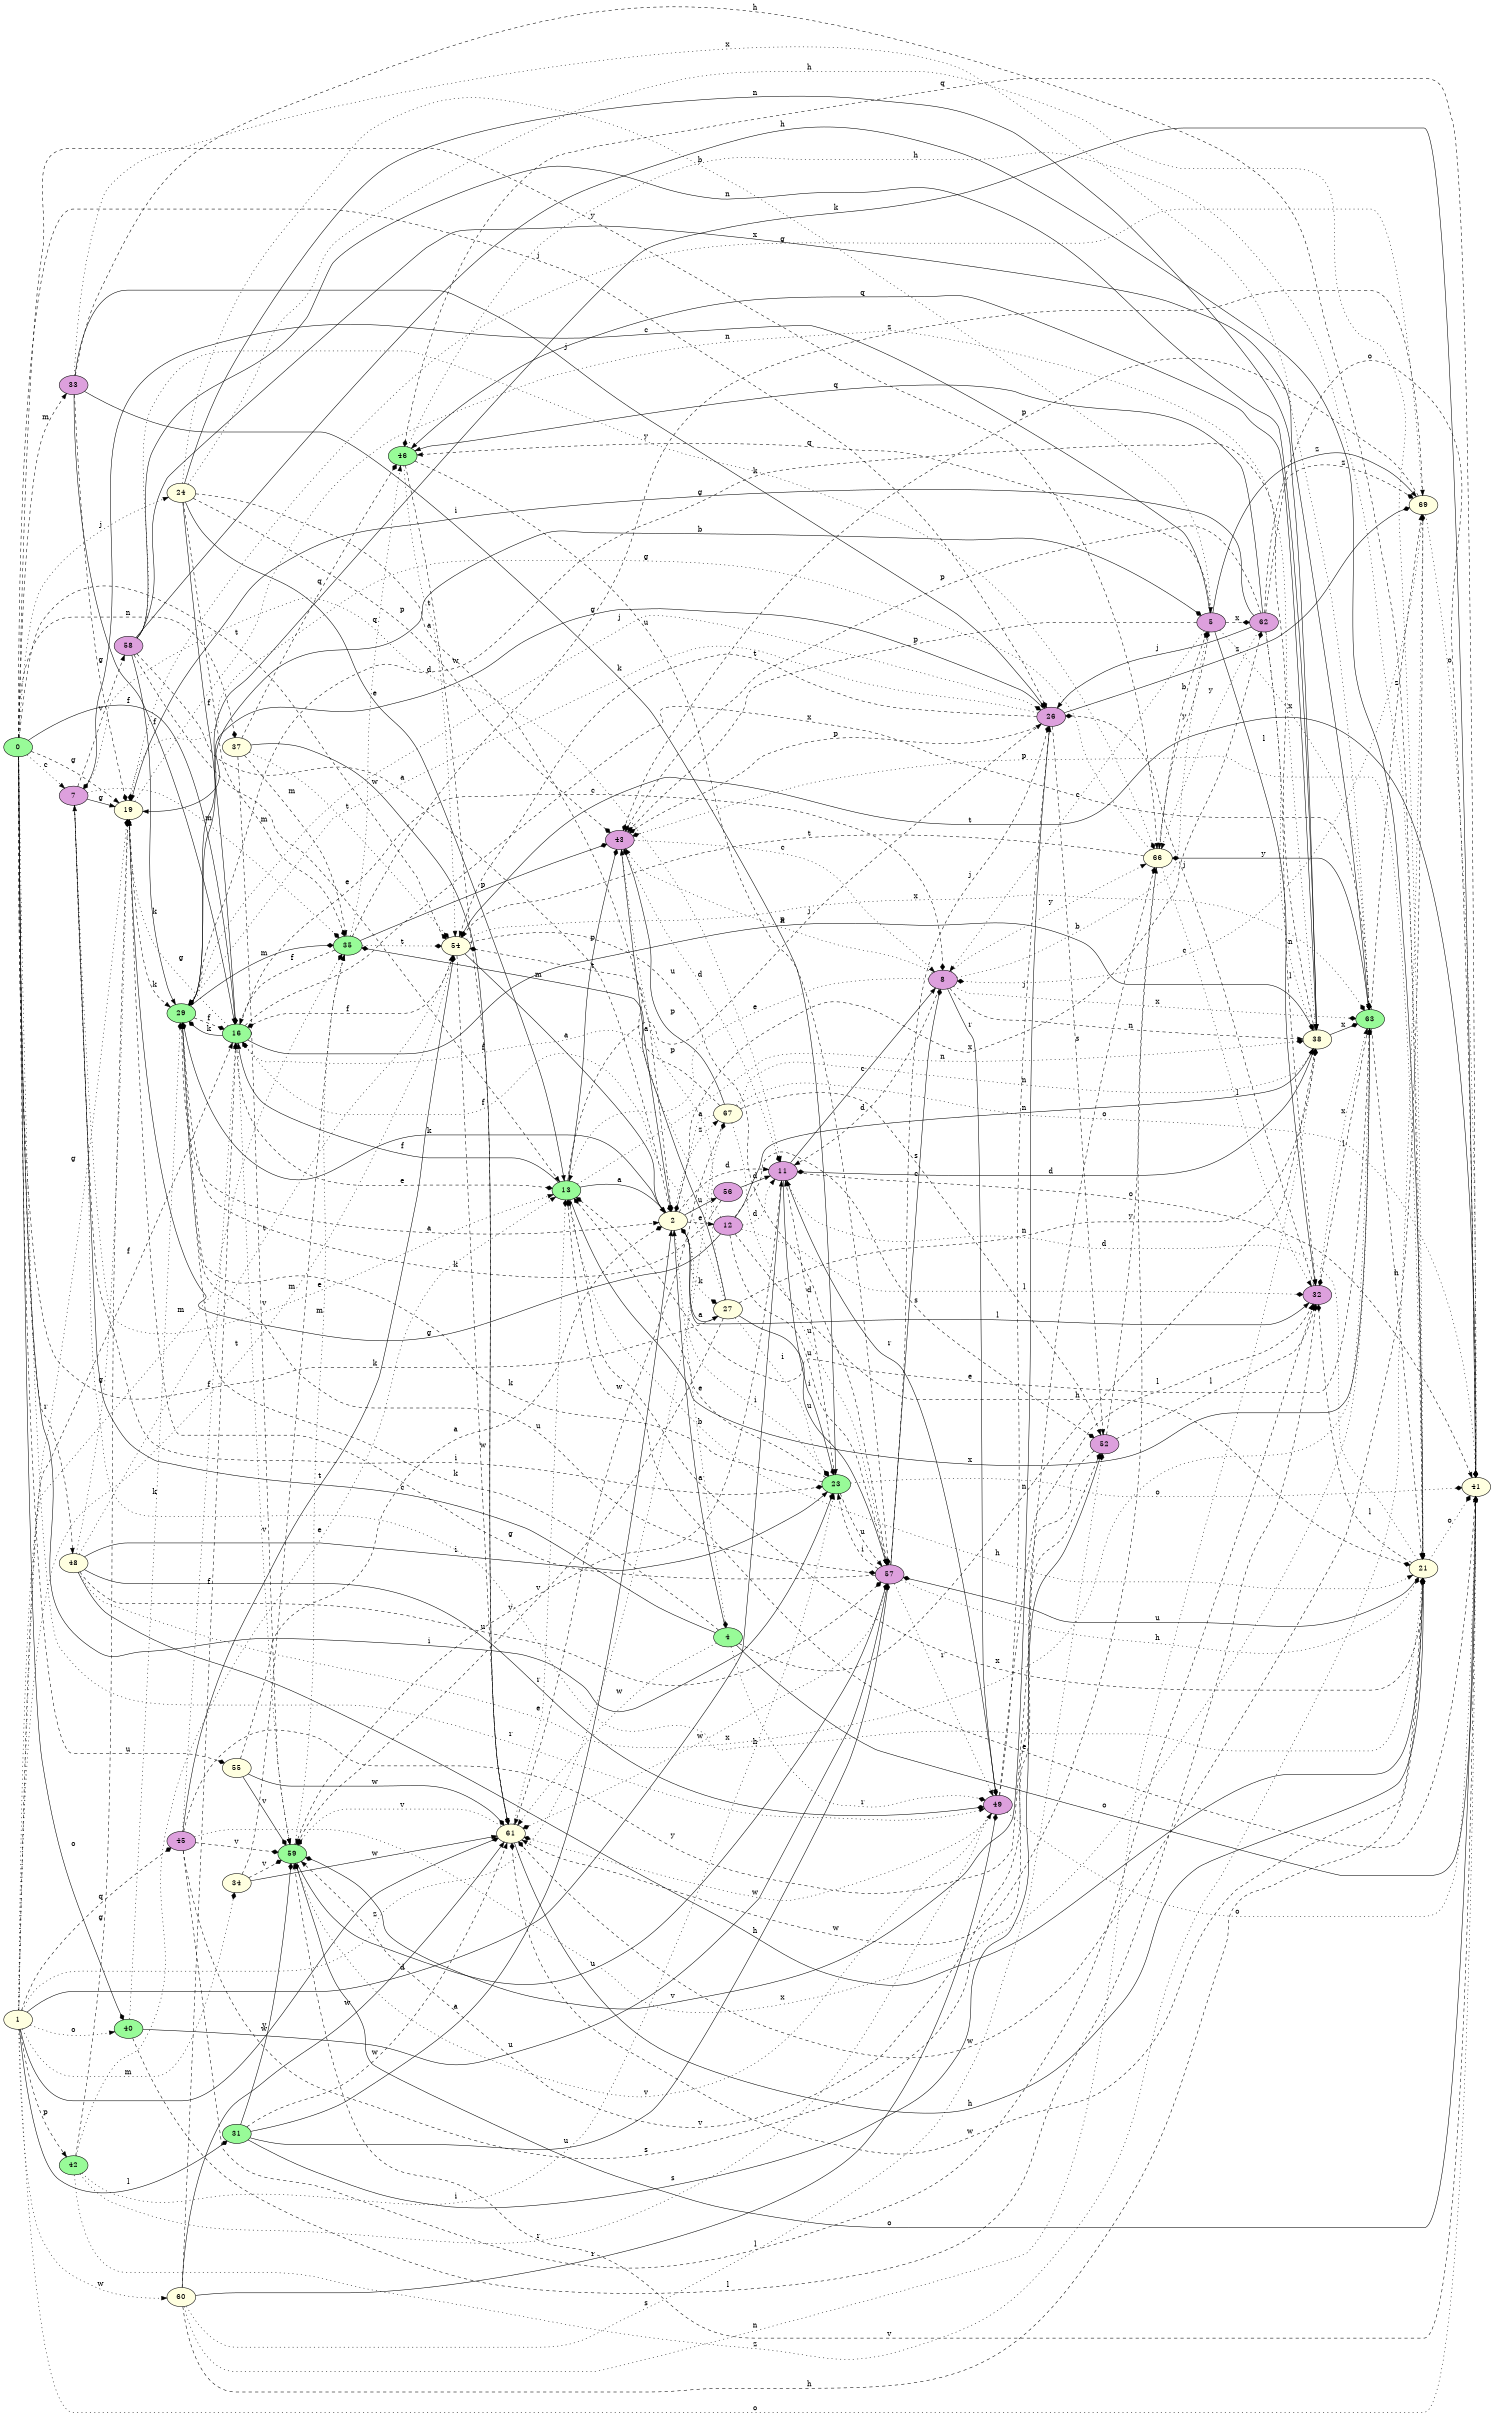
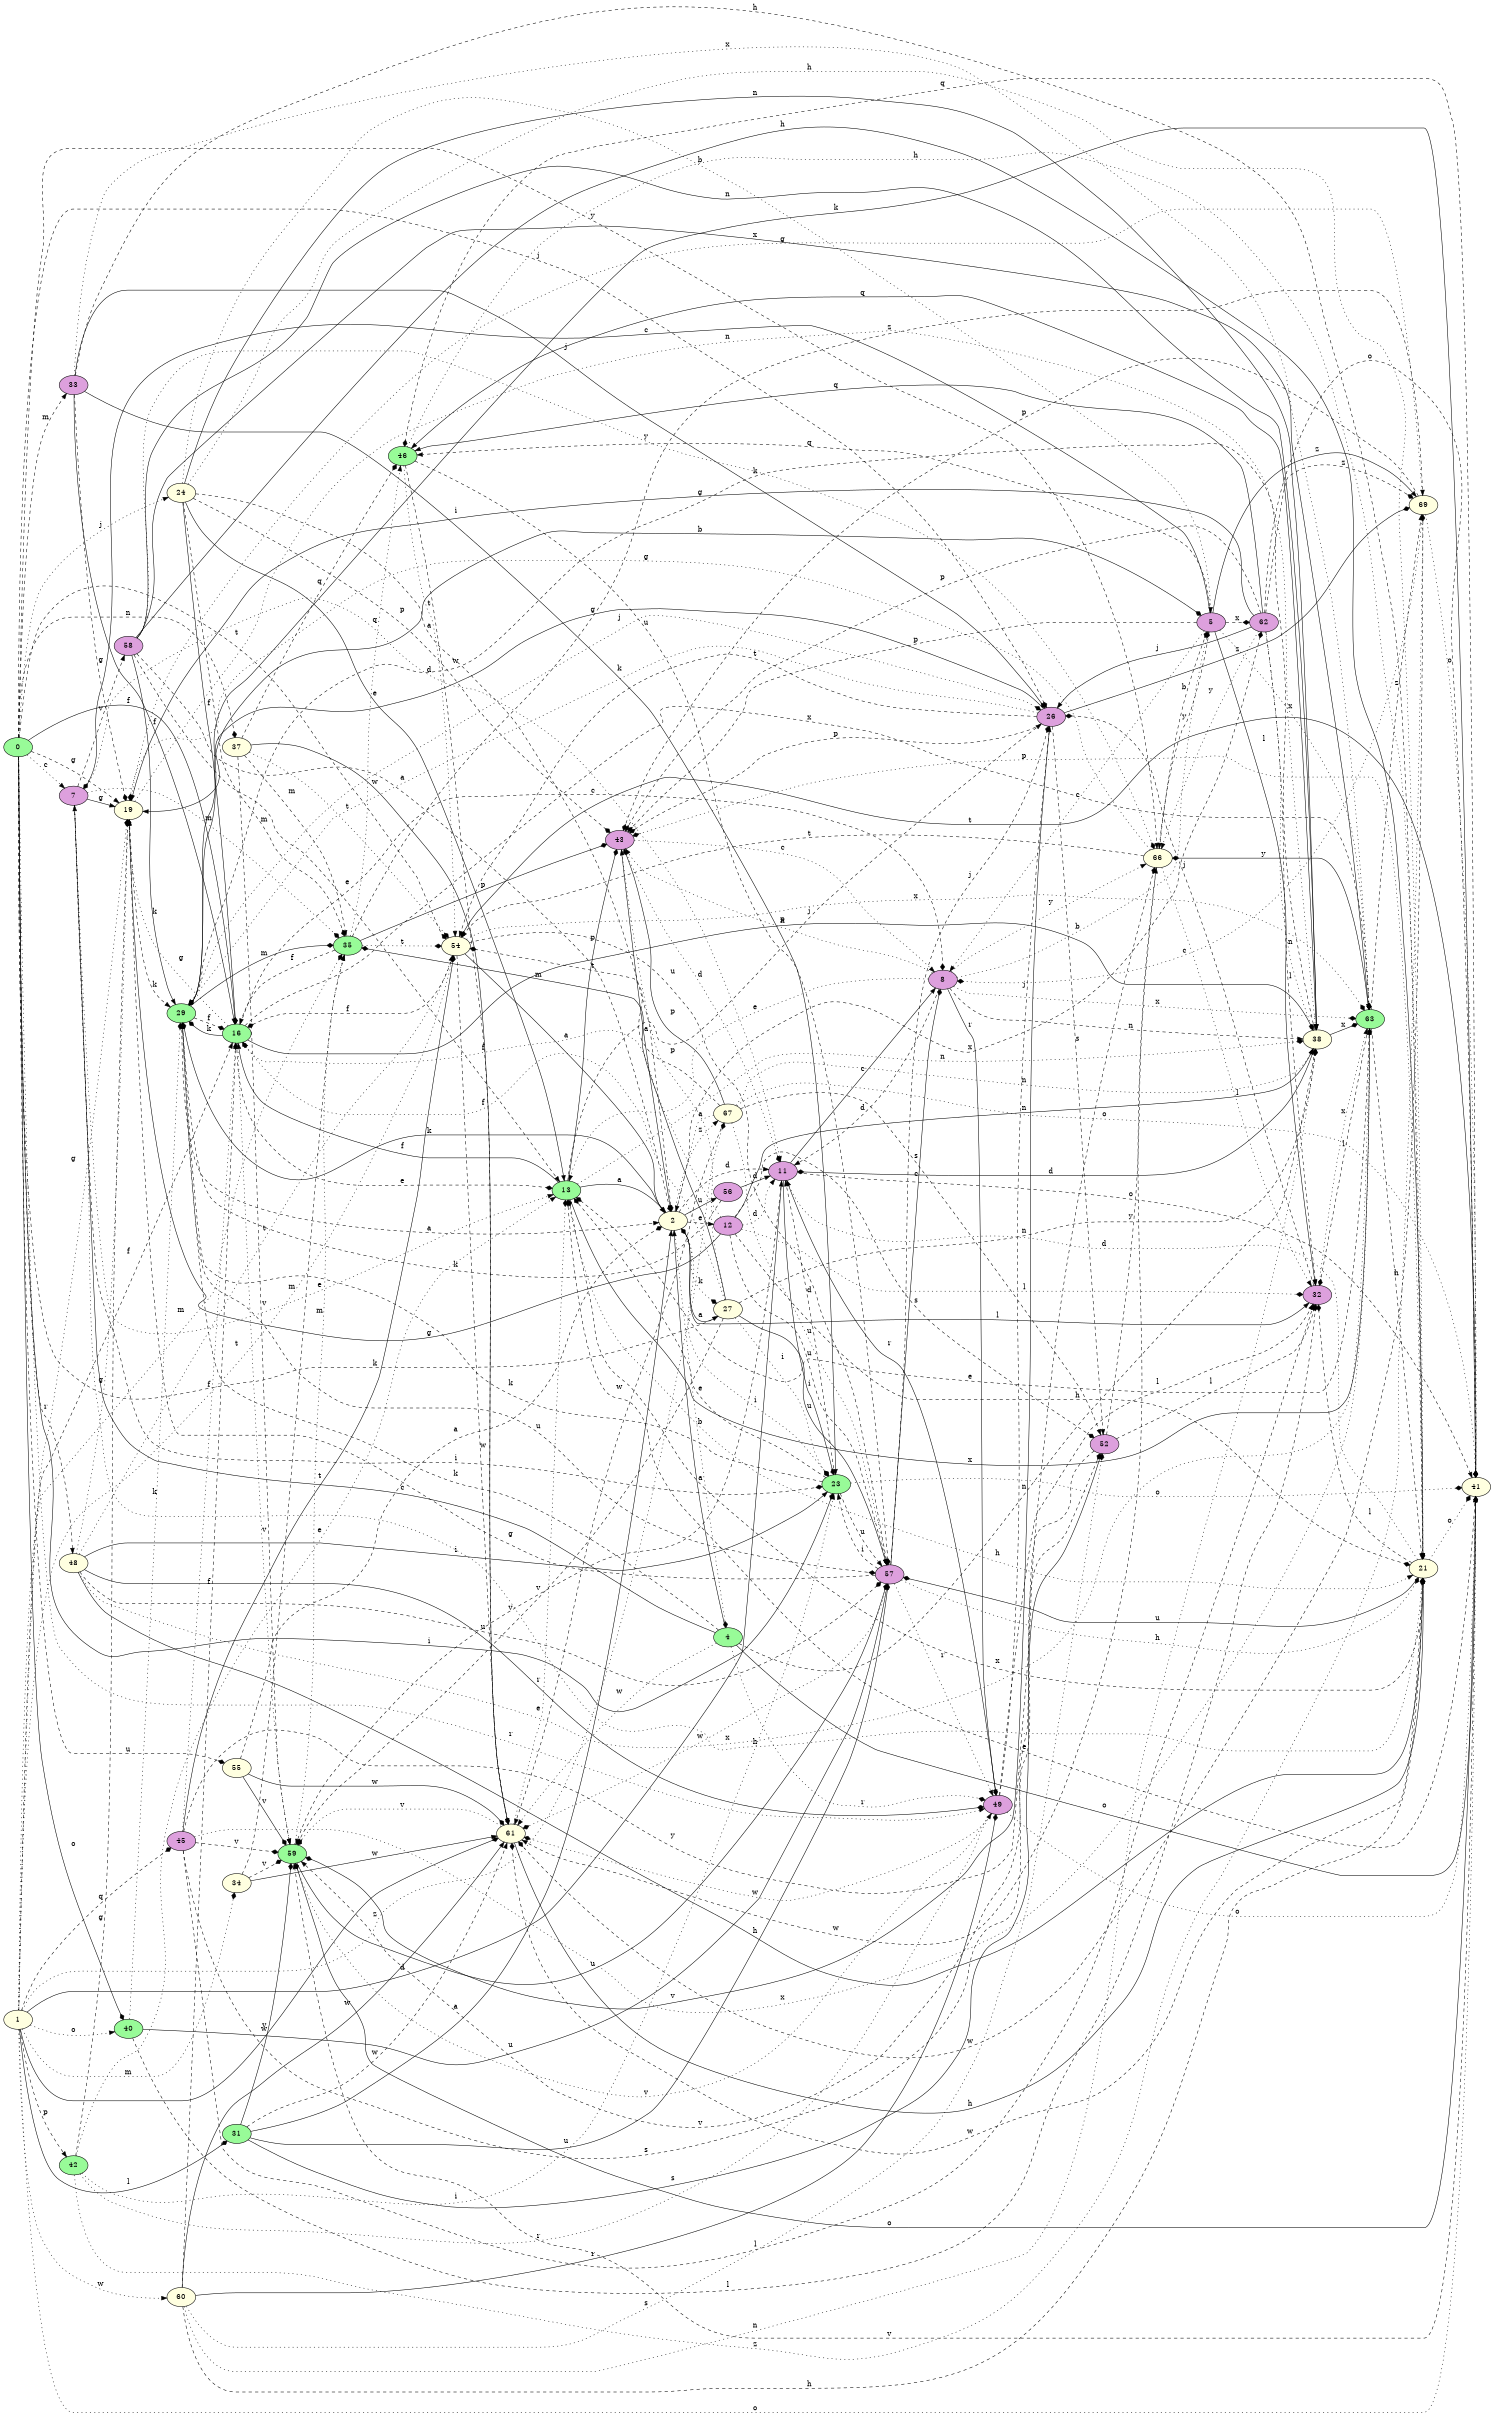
edge "67" -> "2": arrowhead diamond -> normal
